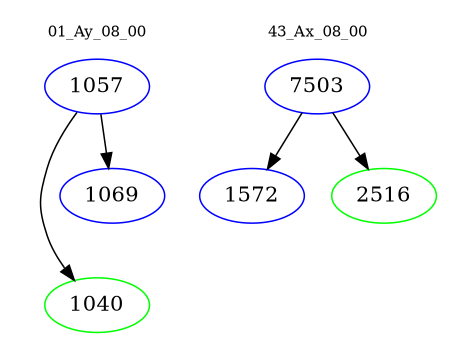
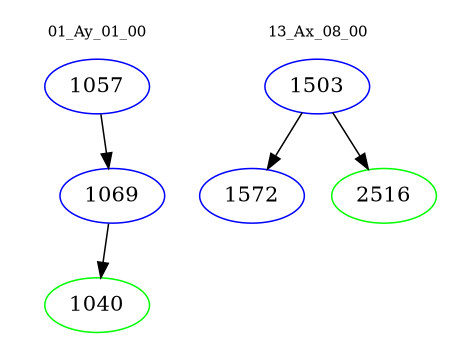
cluster "01_Ay_08_00": label "01_Ay_08_00" -> "01_Ay_01_00"
cluster "43_Ax_08_00": label "43_Ax_08_00" -> "13_Ax_08_00"
node "7503": label "7503" -> "1503"
edge "1057" -> "1040": now "1069" -> "1040"
